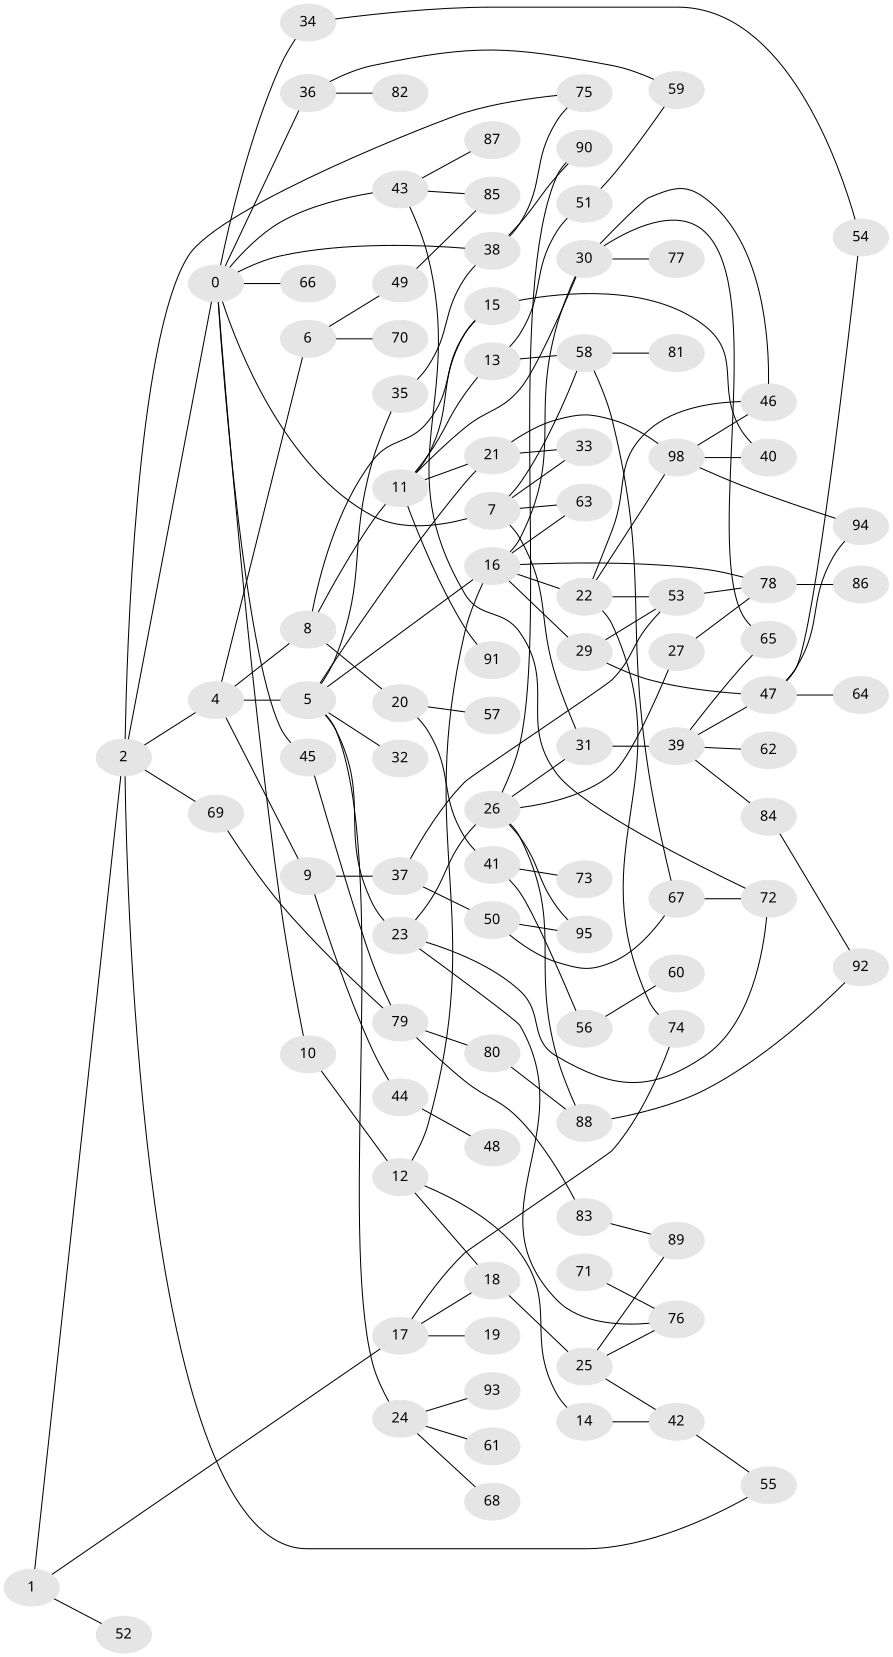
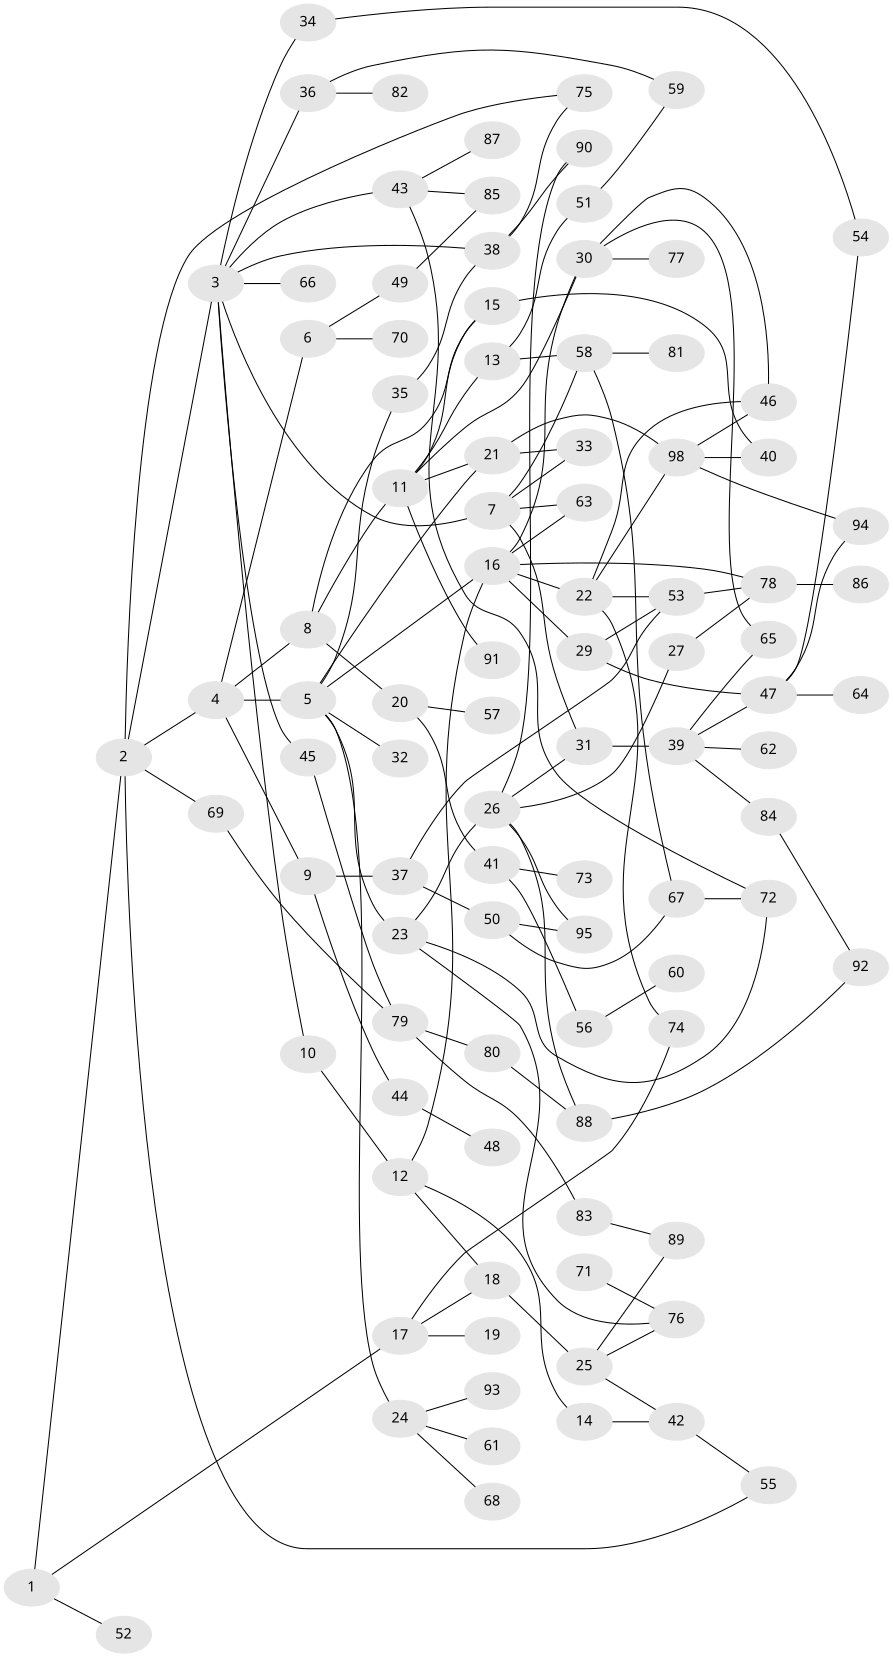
node "0": label "0" -> "3"
